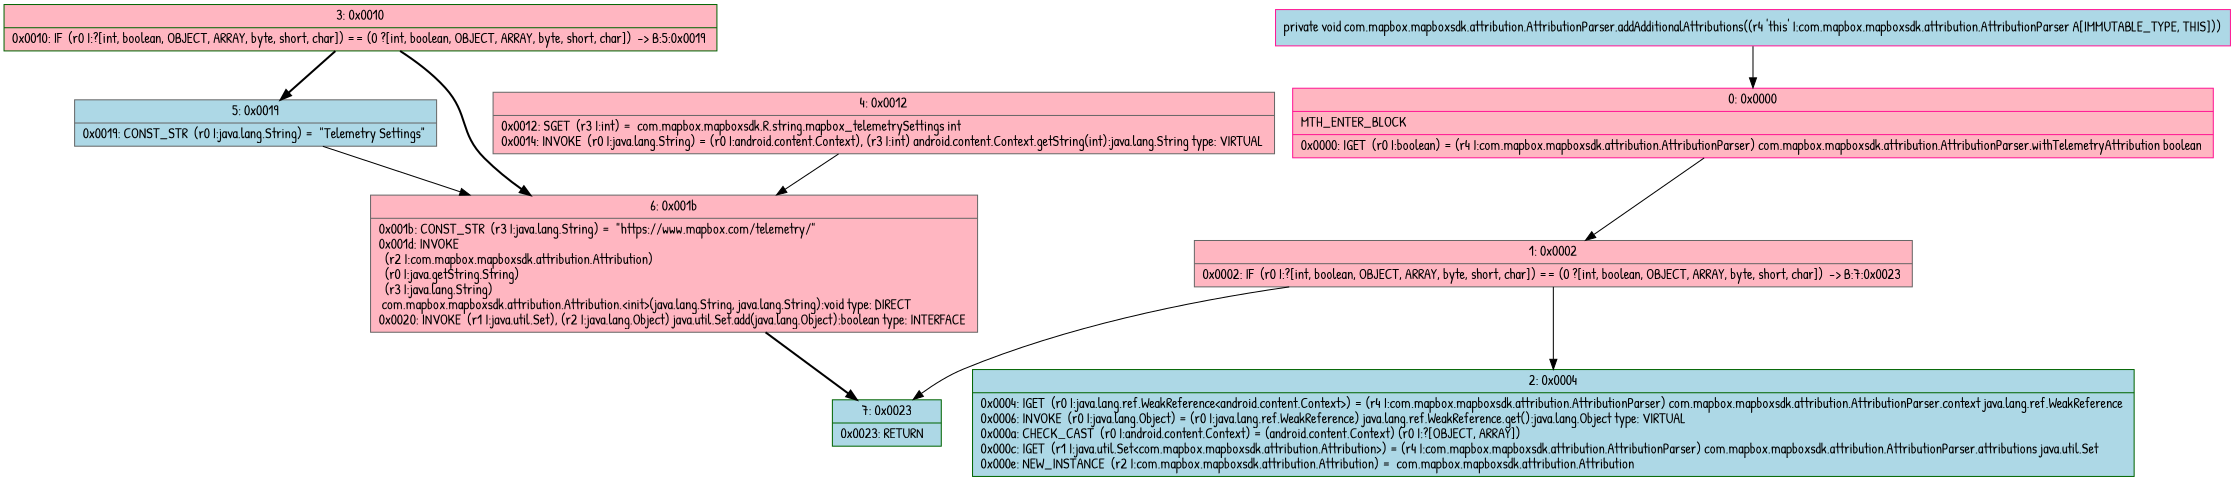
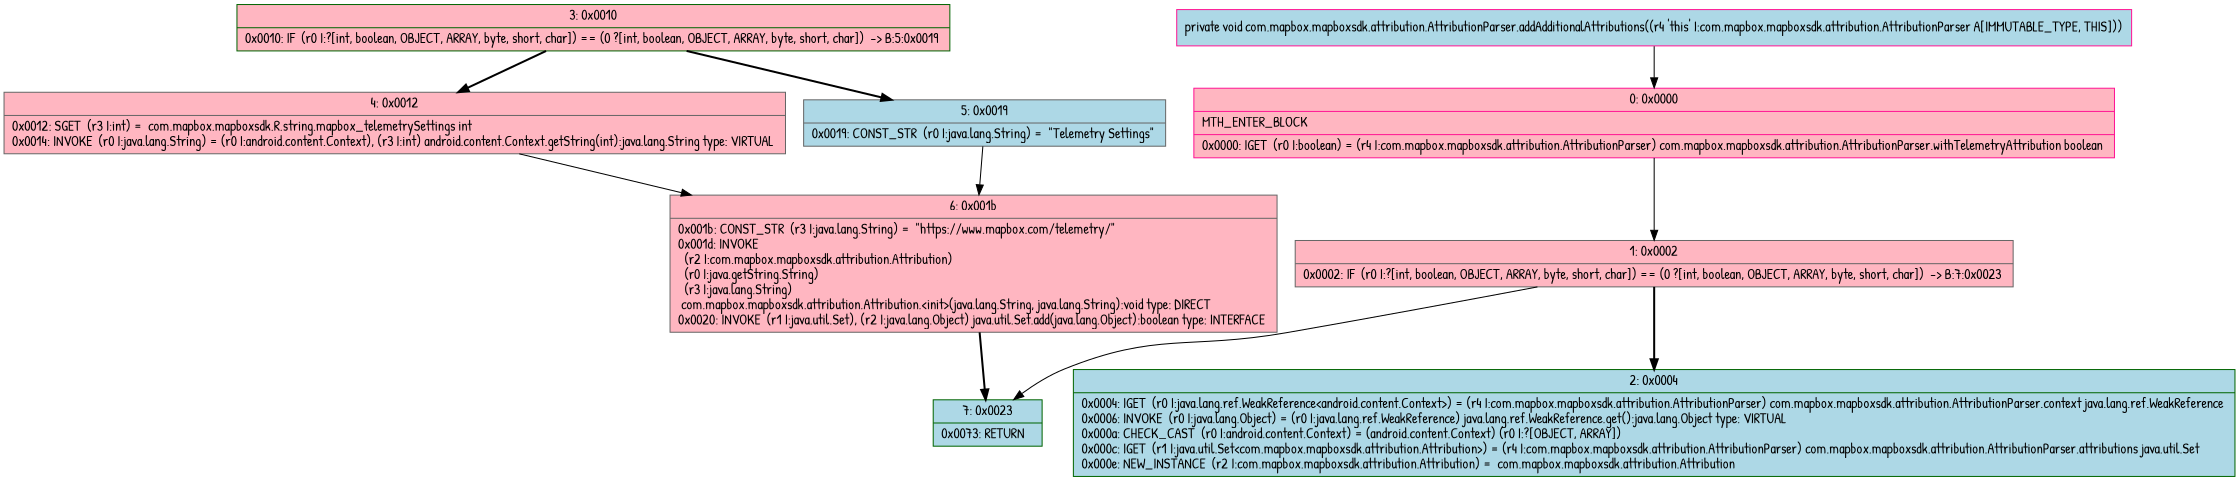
edge "3: 0x0010" -> "6: 0x001b": now "3: 0x0010" -> "4: 0x0012"
edge "1: 0x0002" -> "2: 0x0004": style solid -> bold
node "7: 0x0023": text "0x0023: RETURN" -> "0x0073: RETURN"
